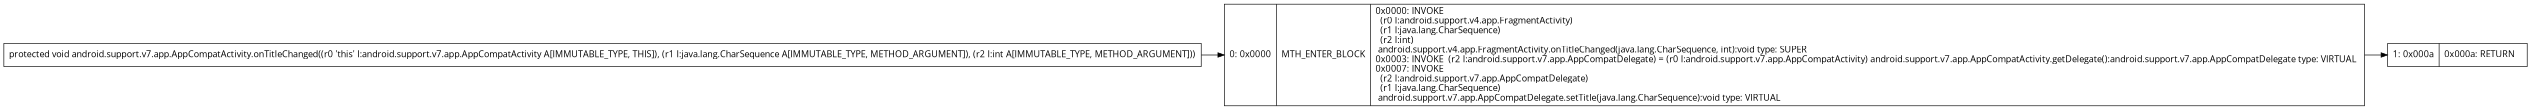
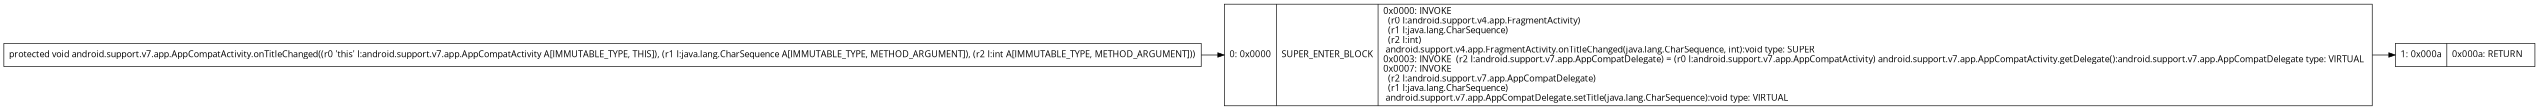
node "0: 0x0000": text "MTH_ENTER_BLOCK" -> "SUPER_ENTER_BLOCK"
